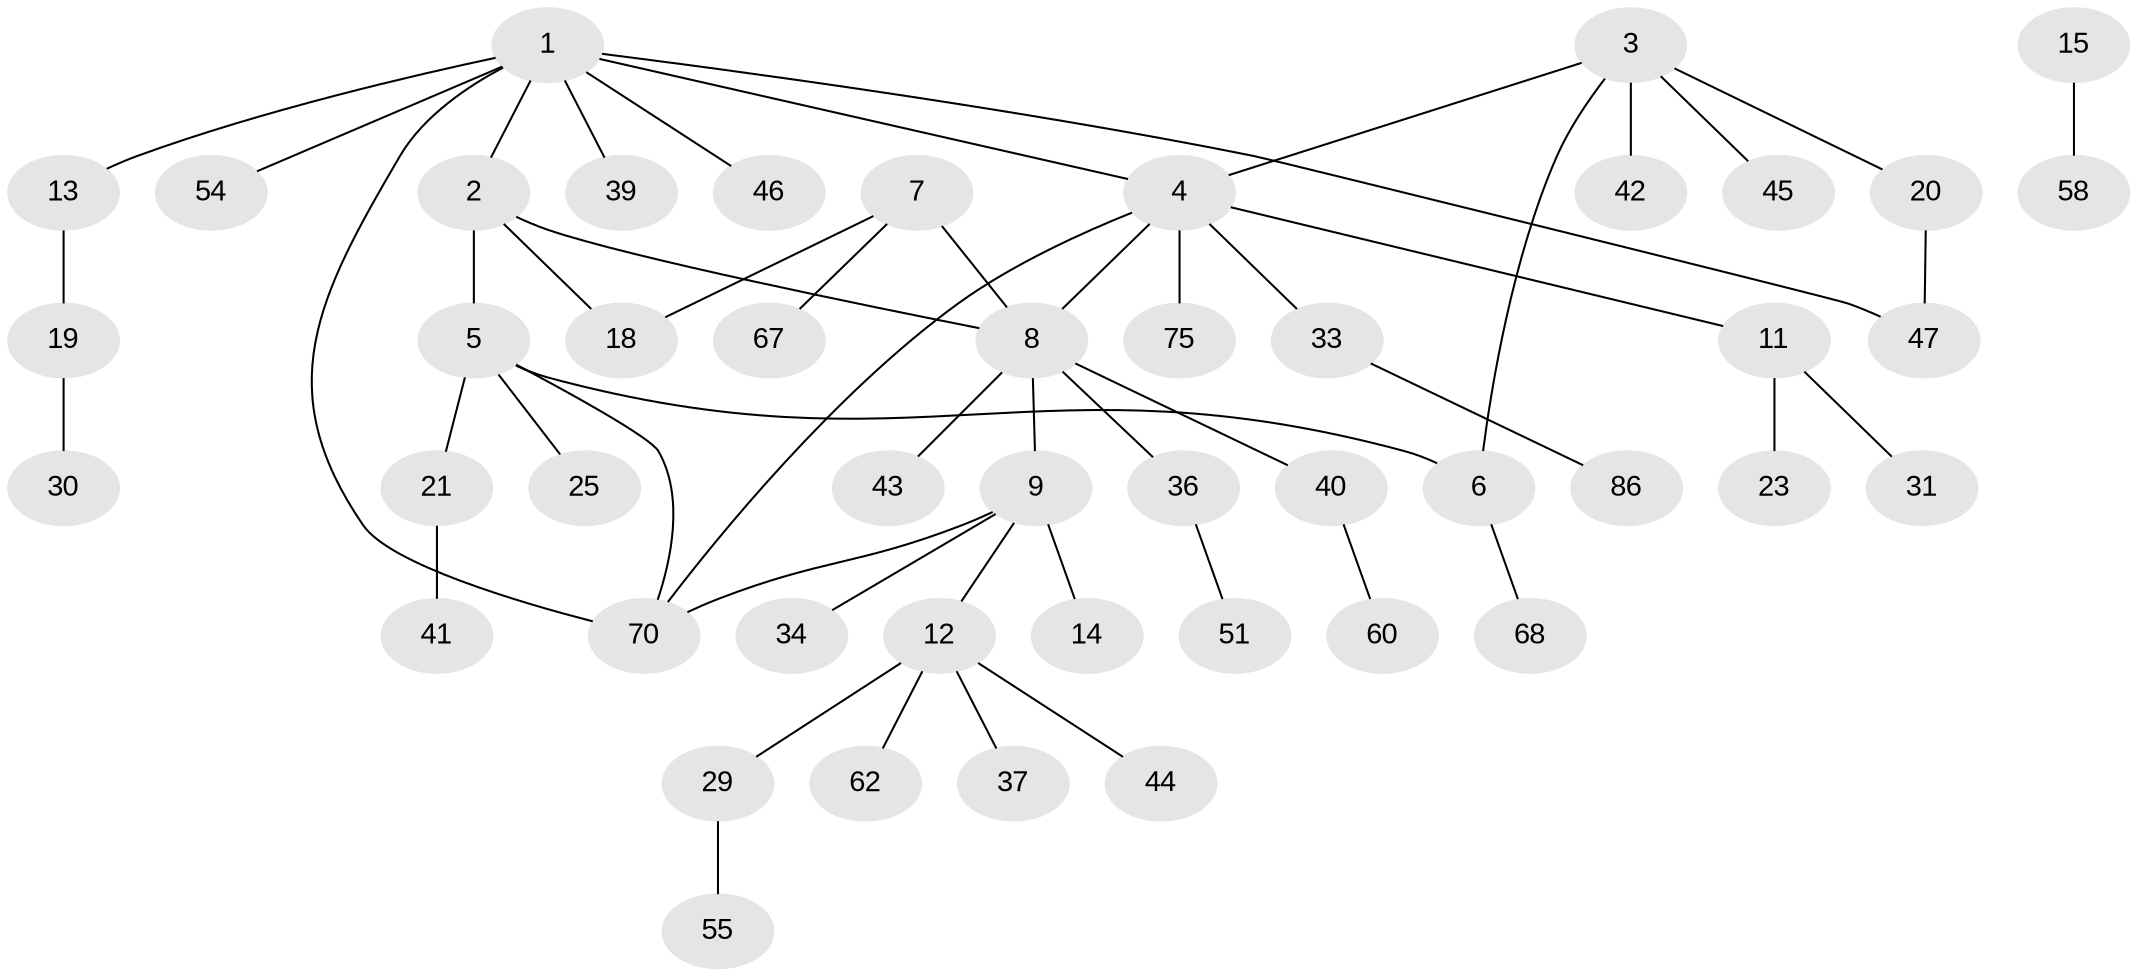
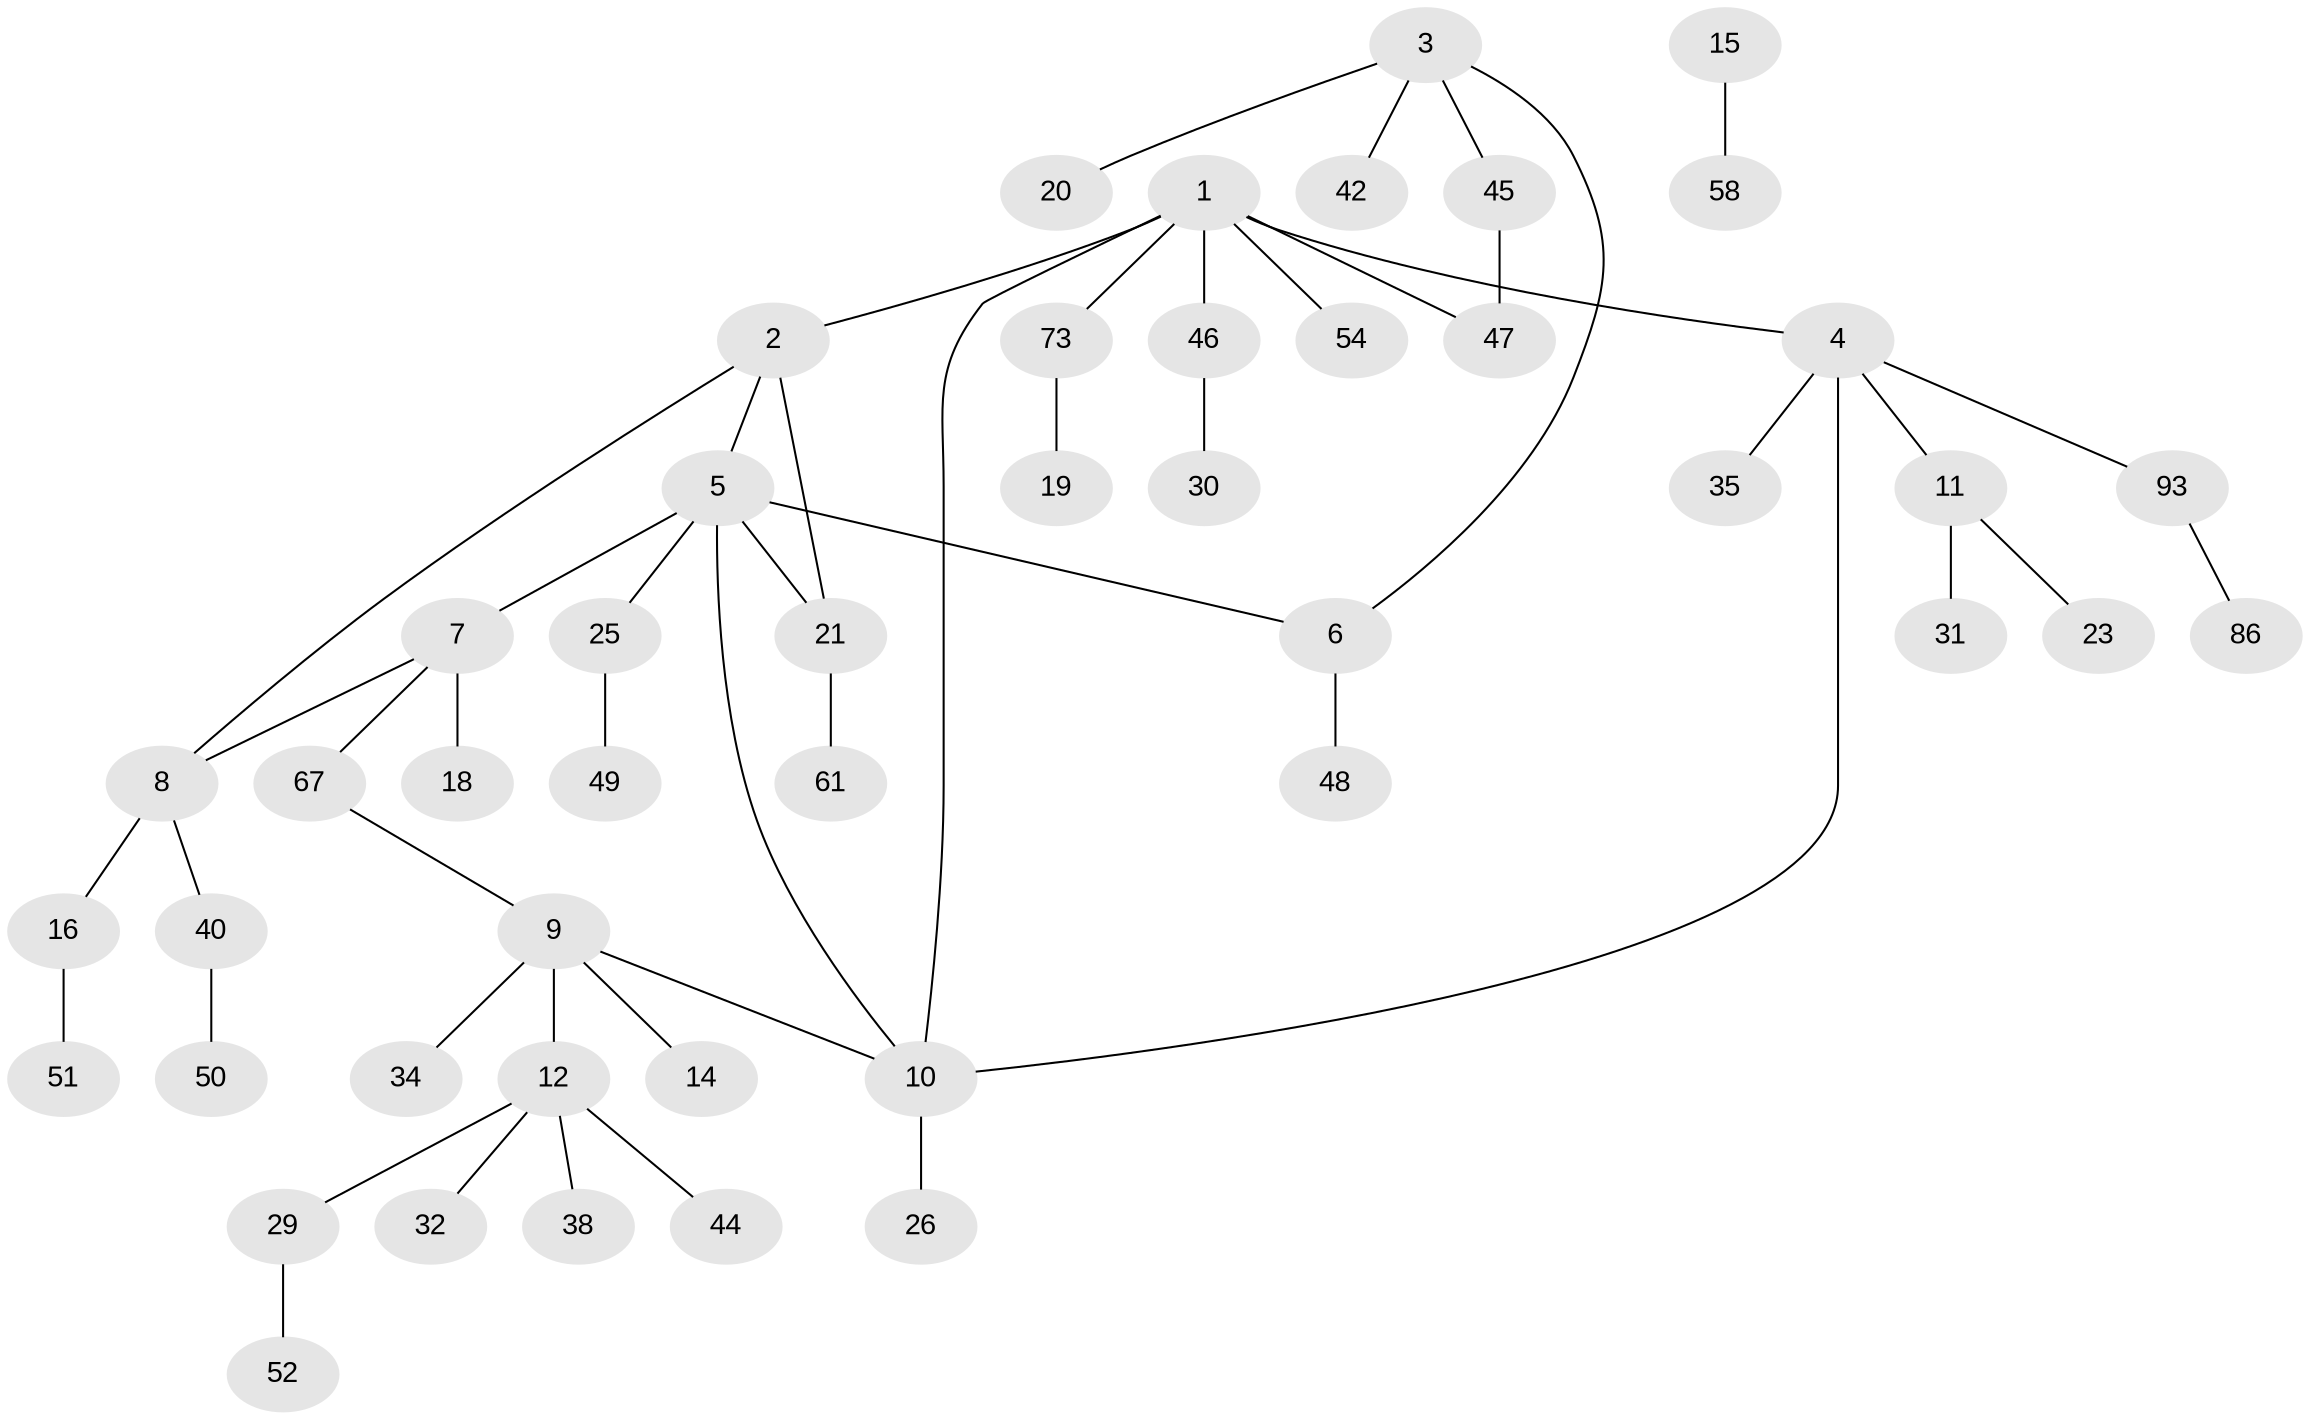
edge "3" -- "4": removed
node "13": label "13" -> "73"
node "39": removed
edge "2" -- "18": now "2" -- "21"
edge "4" -- "8": removed
edge "20" -- "47": now "45" -- "47"
node "75": label "75" -> "35"
node "33": label "33" -> "93"
edge "19" -- "30": now "46" -- "30"
edge "8" -- "9": now "67" -- "9"
node "43": removed
node "36": label "36" -> "16"
edge "5" -- "7": added
node "41": label "41" -> "61"
node "70": label "70" -> "10"
node "60": label "60" -> "50"
node "68": label "68" -> "48"
node "49": added
node "62": label "62" -> "32"
node "37": label "37" -> "38"
node "55": label "55" -> "52"
node "26": added
